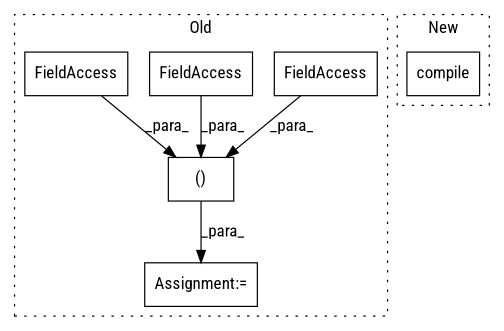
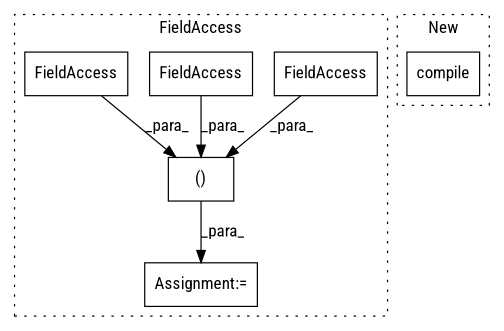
cluster "Old": label "Old" -> "FieldAccess"
